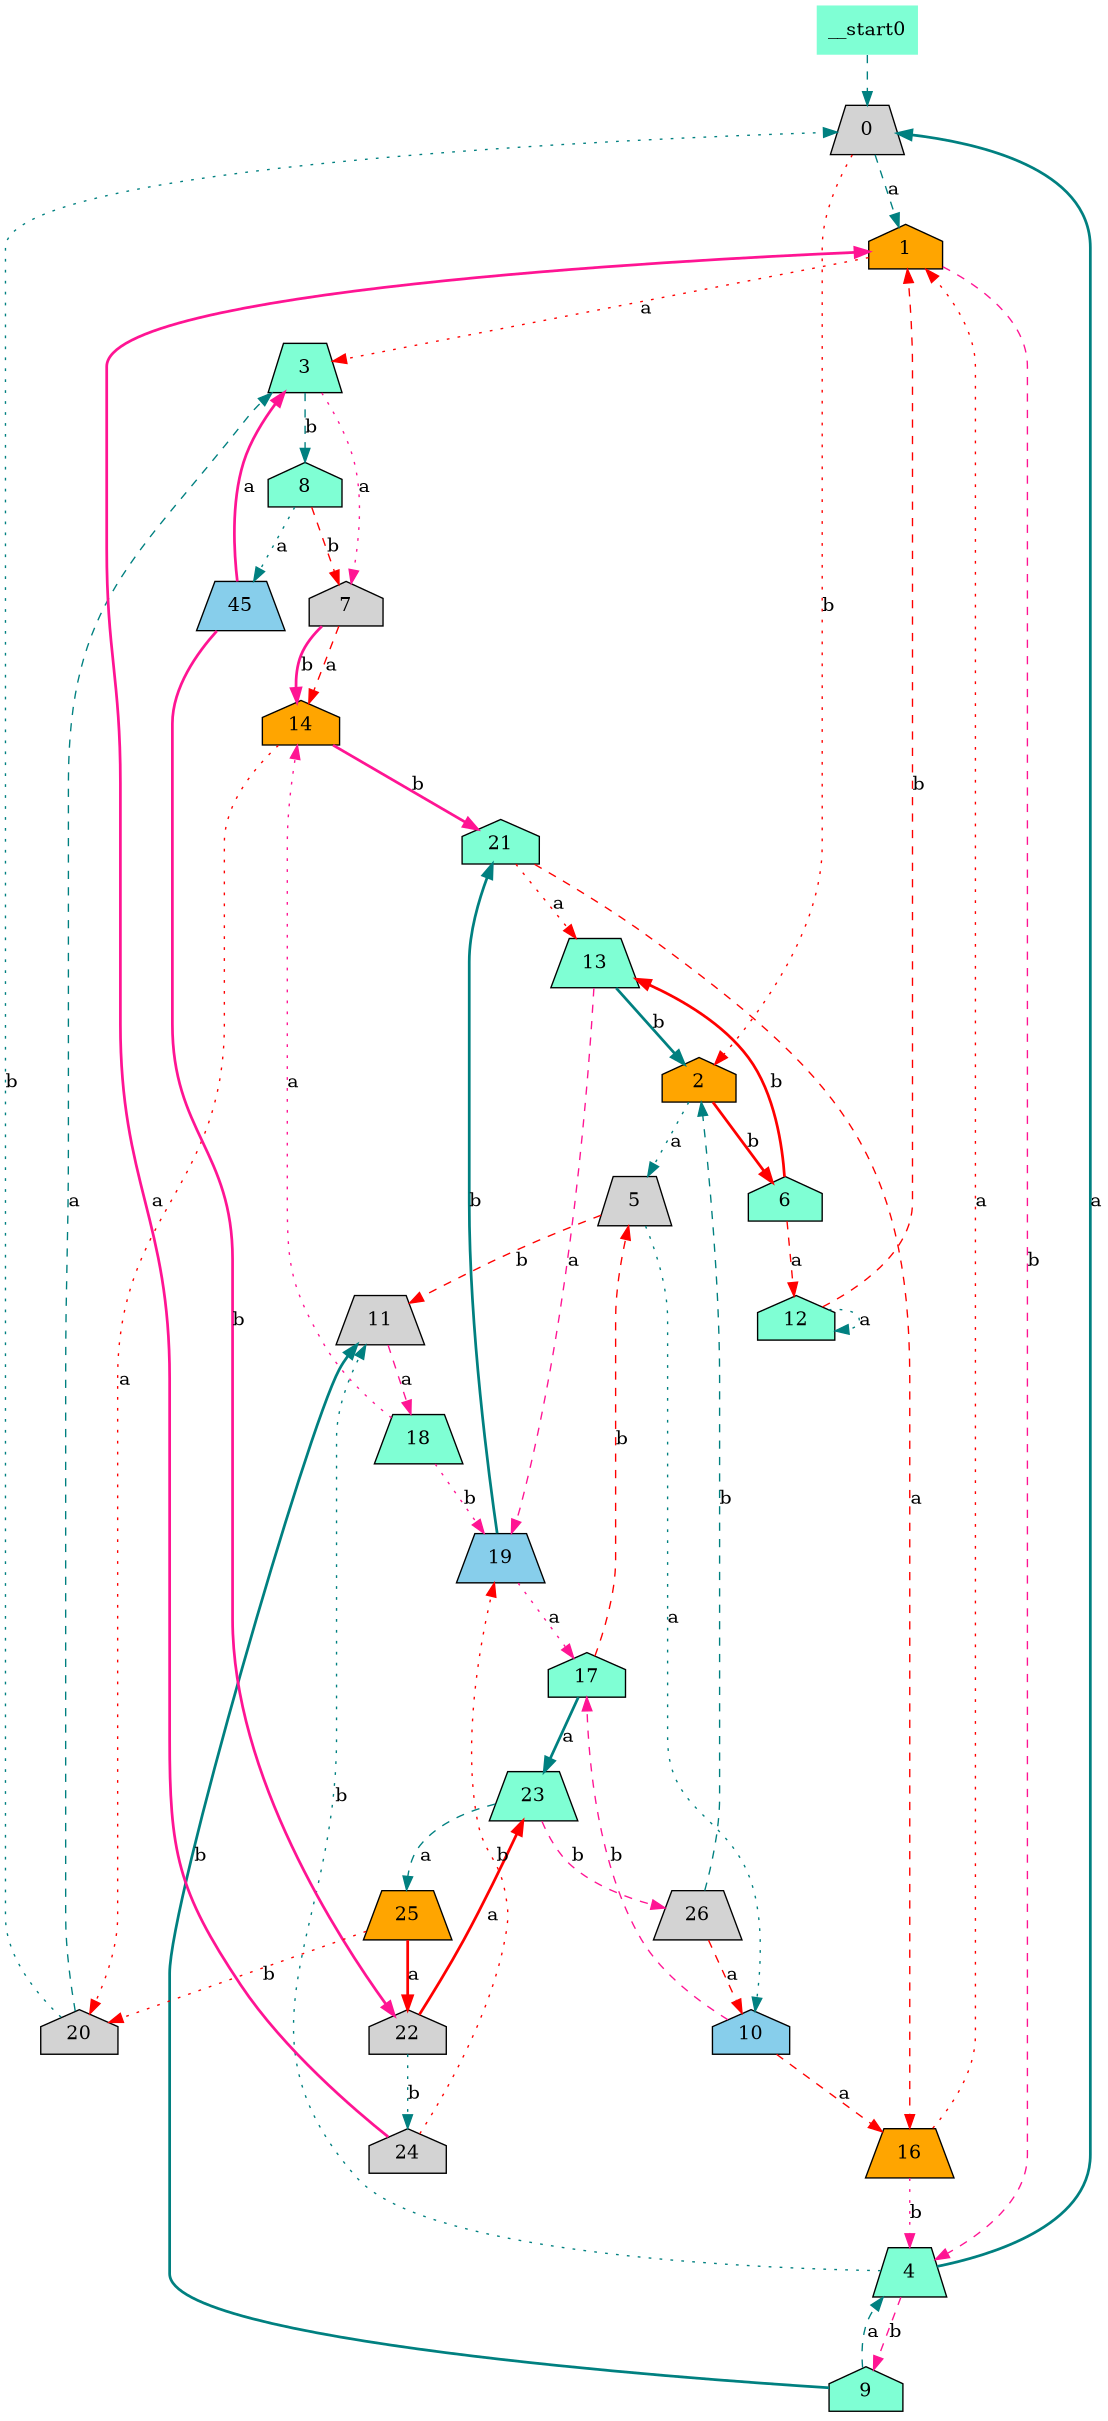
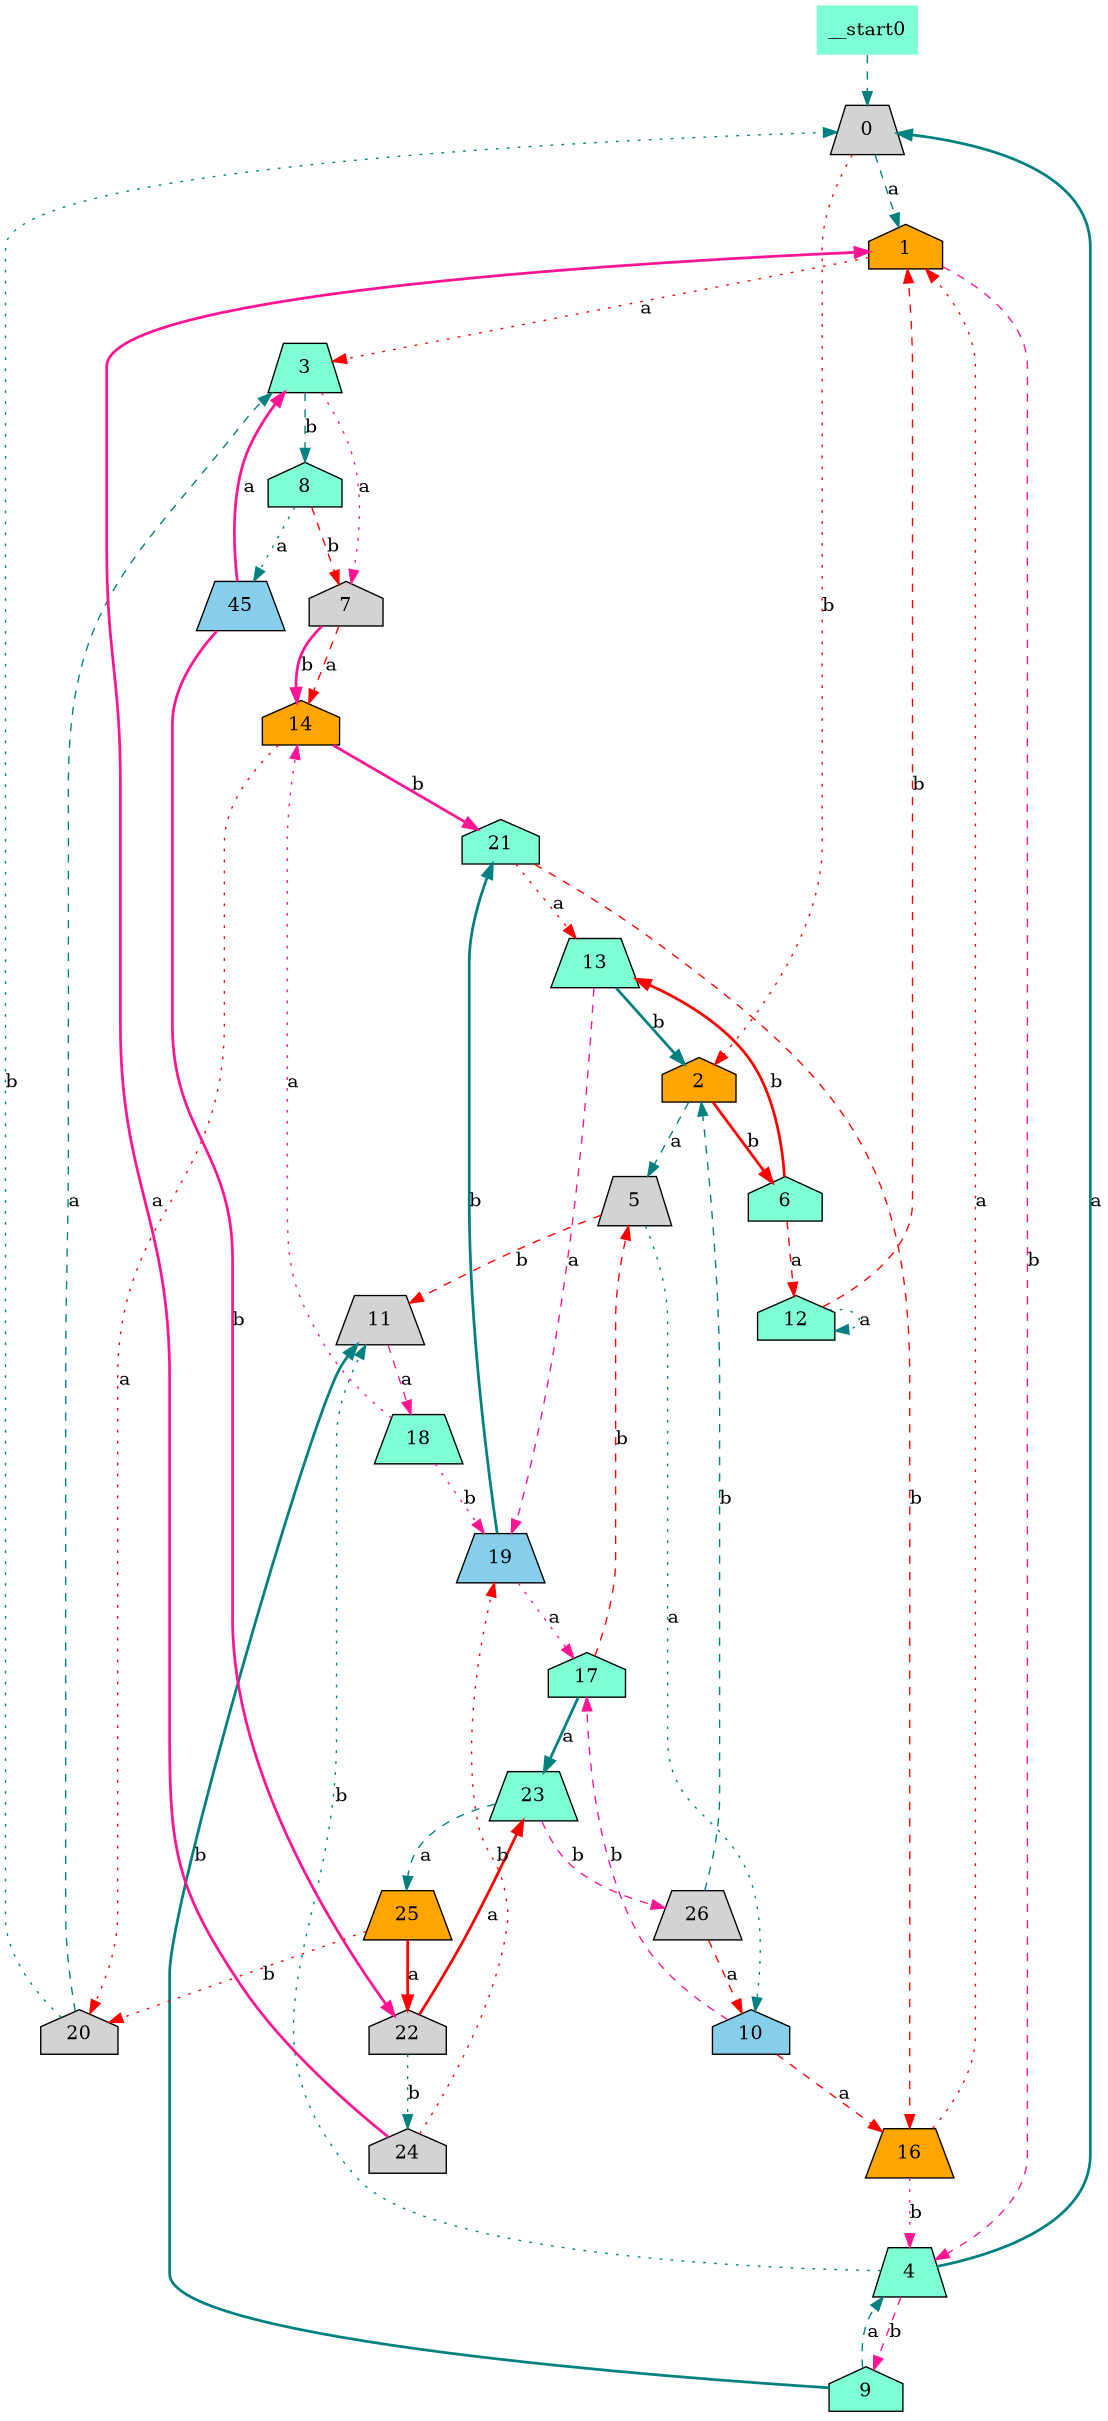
edge "2" -> "5": style dotted -> dashed
edge "21" -> "16": label "a" -> "b"
